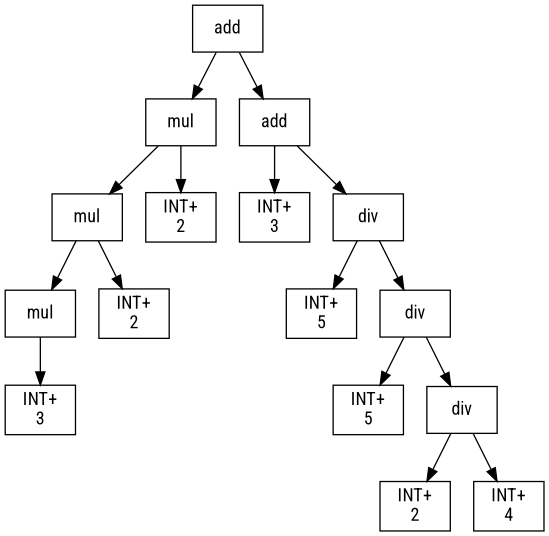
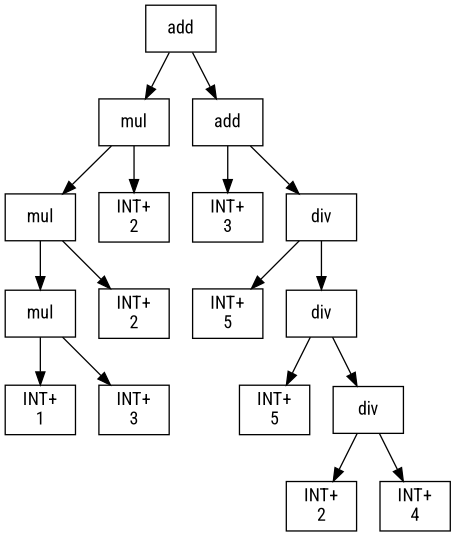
node "INT+ 1": added
